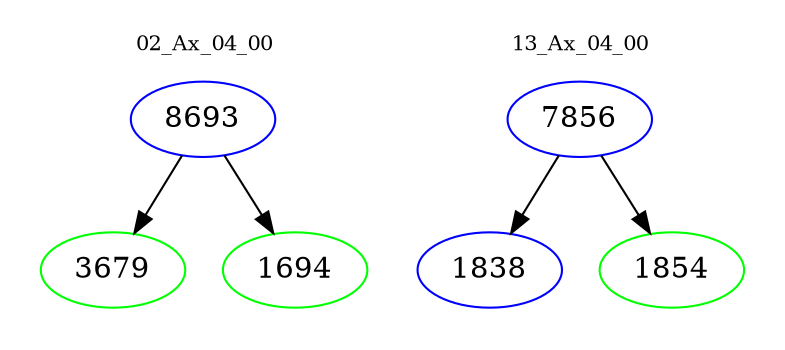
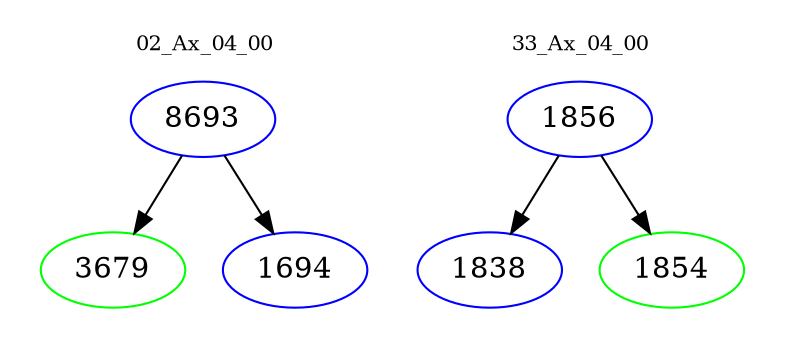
cluster "13_Ax_04_00": label "13_Ax_04_00" -> "33_Ax_04_00"
node "7856": label "7856" -> "1856"
node "1694": color green -> blue
